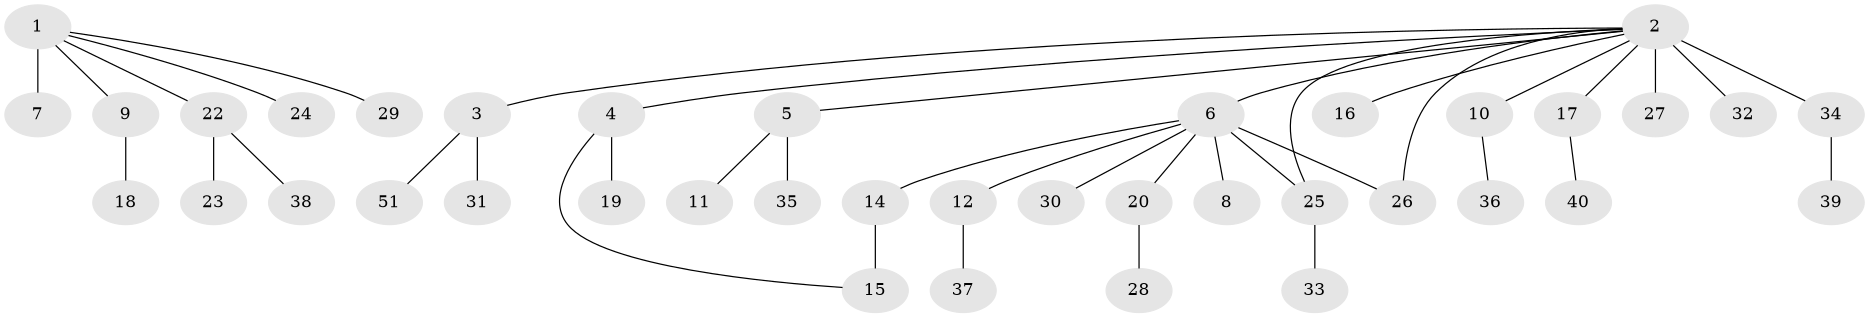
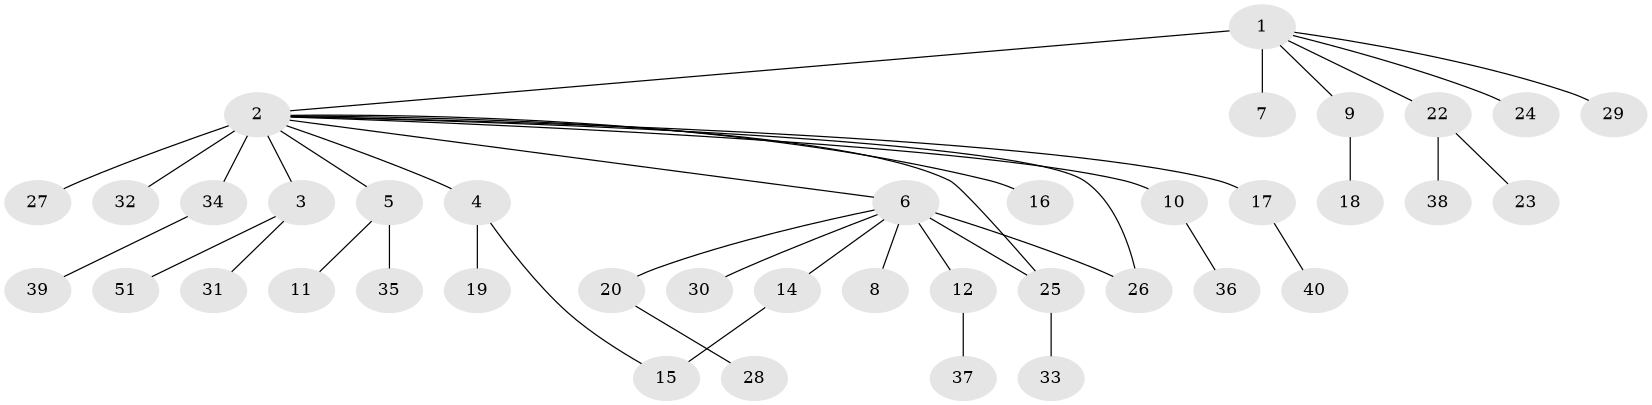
edge "1" -- "2": added
